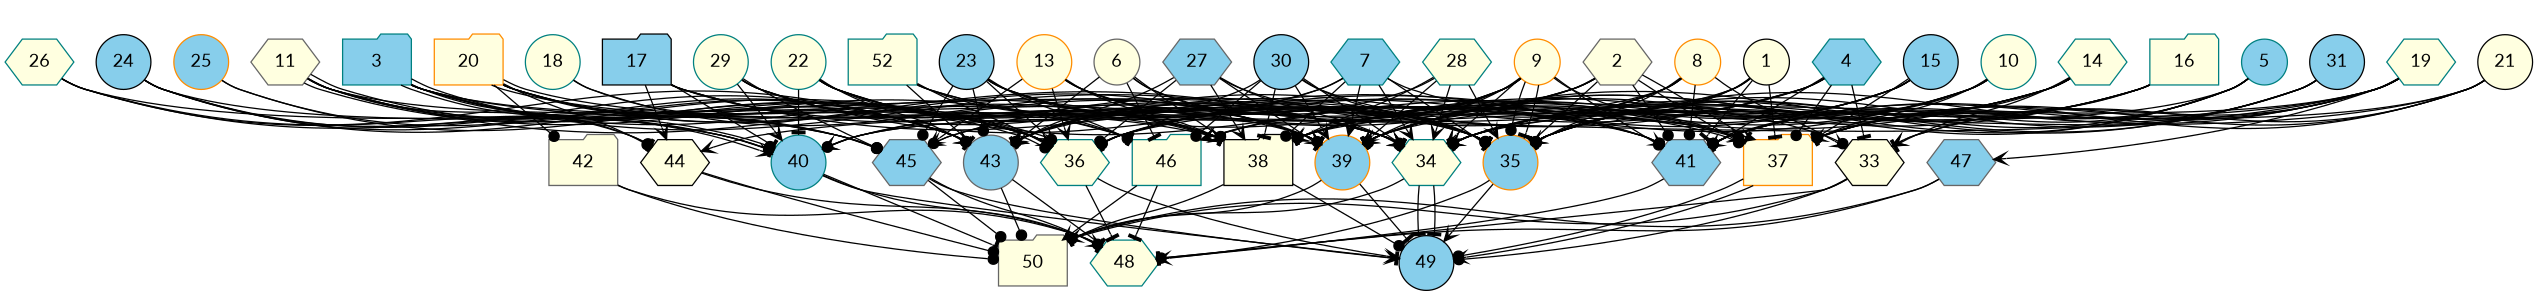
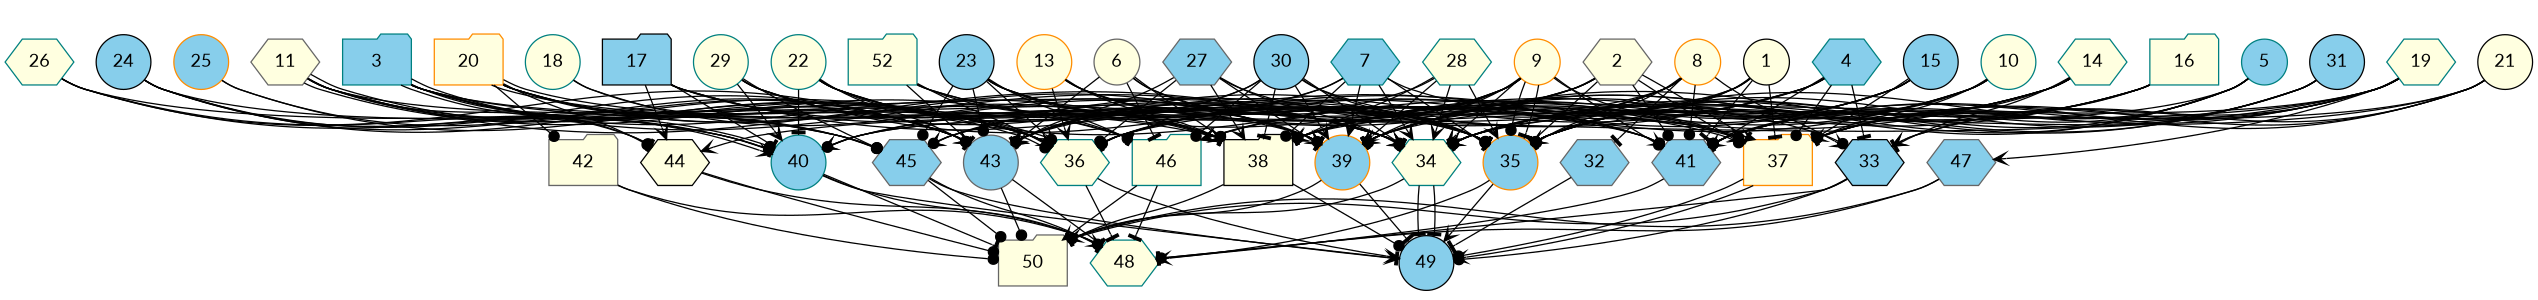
edge "13" -> "45": now "30" -> "45"
node "32": added
node "33": fillcolor lightyellow -> skyblue
